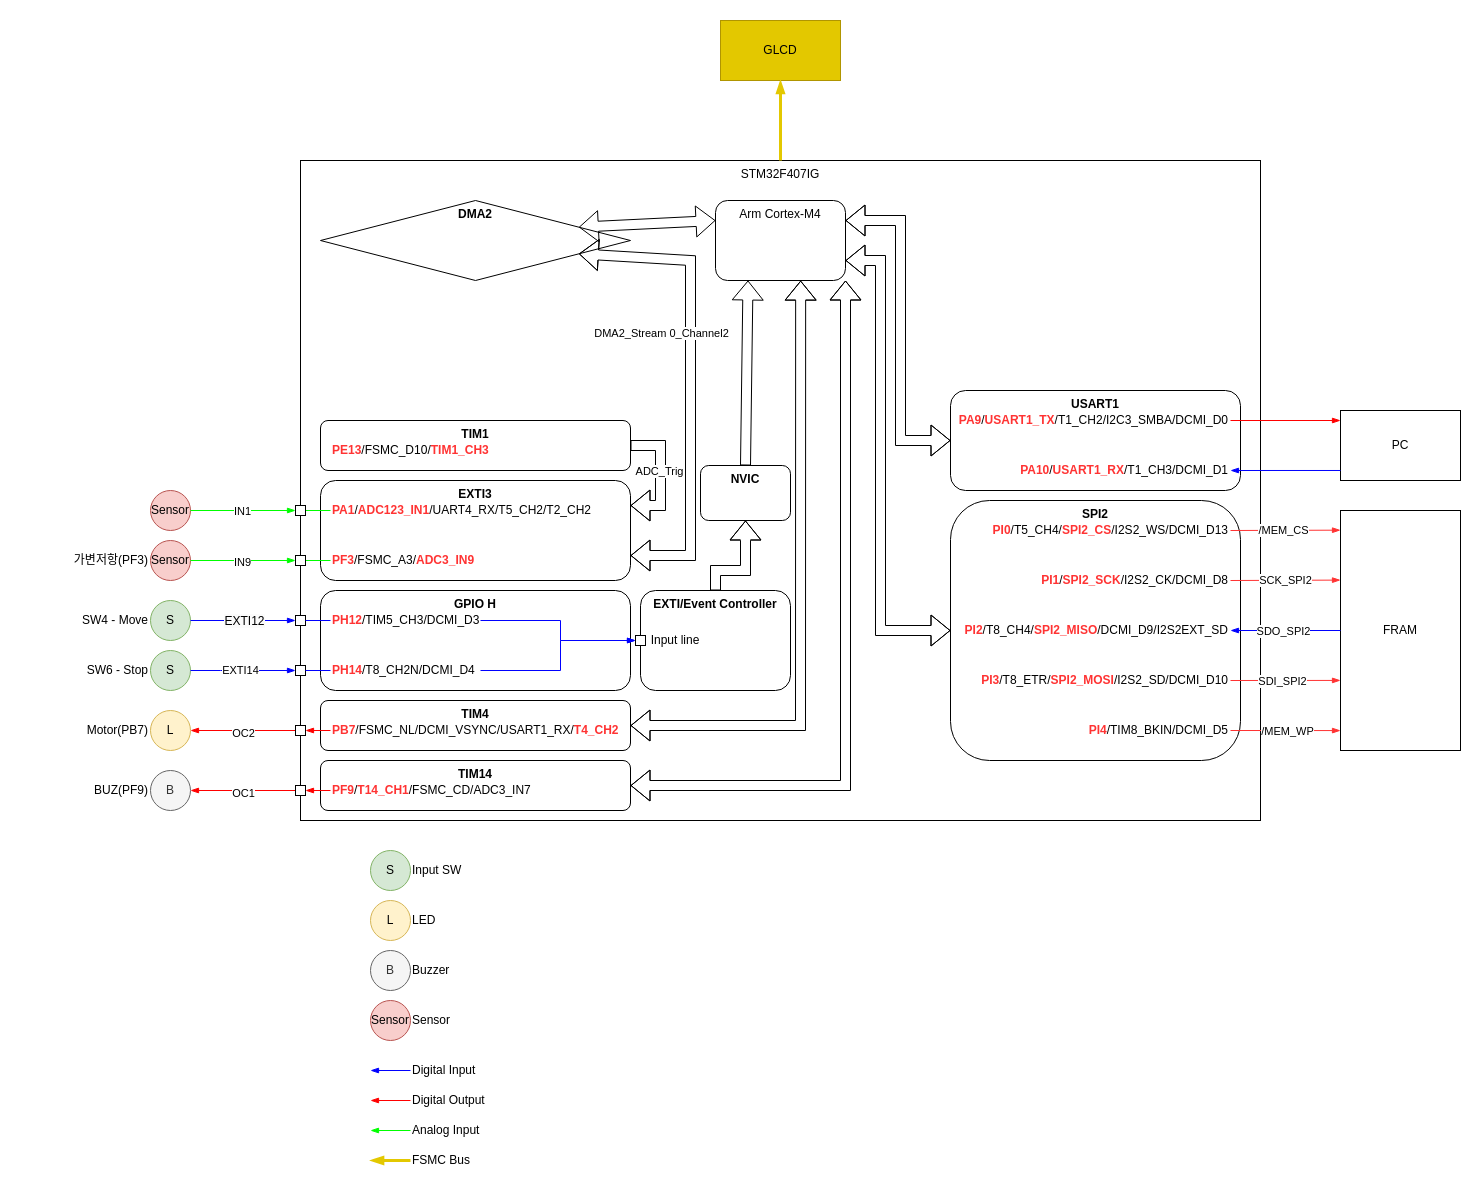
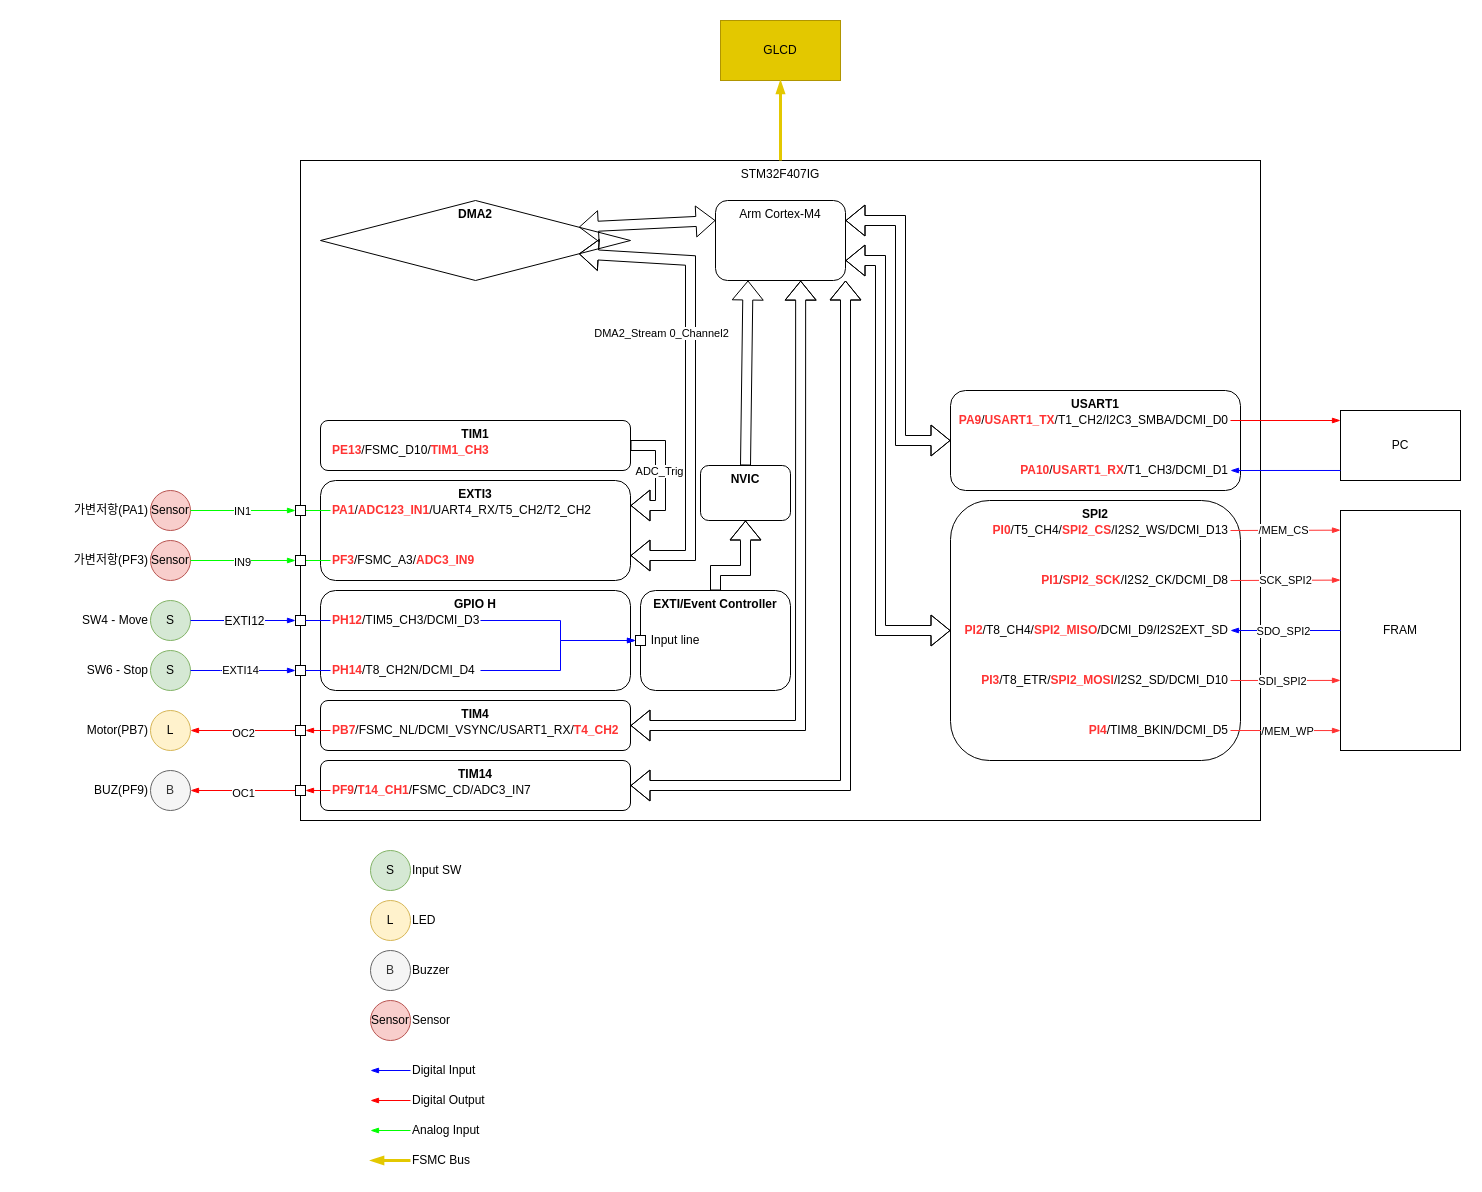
node "가변저항(PA1)": added
